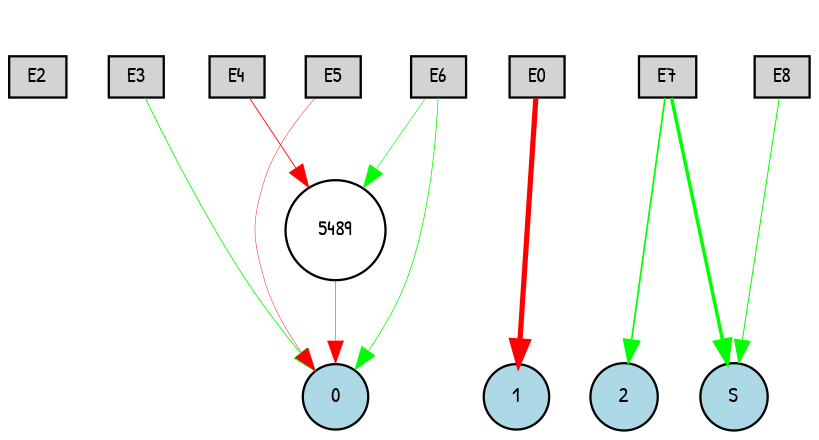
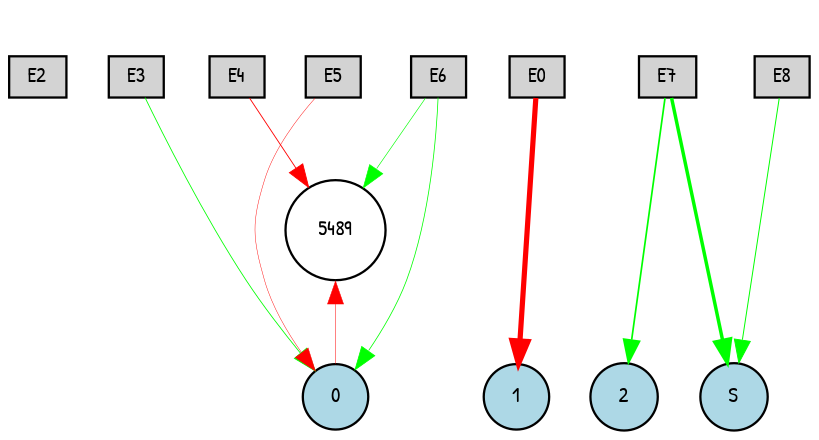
edge "5489" -> "0": reversed
